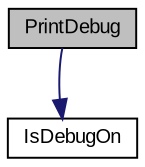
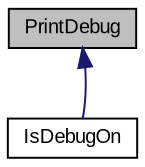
edge "PrintDebug" -> "IsDebugOn": reversed
